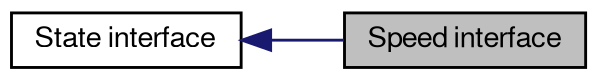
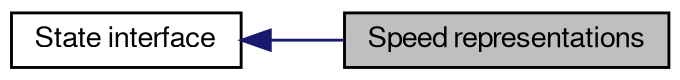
node "Speed interface": label "Speed interface" -> "Speed representations"
